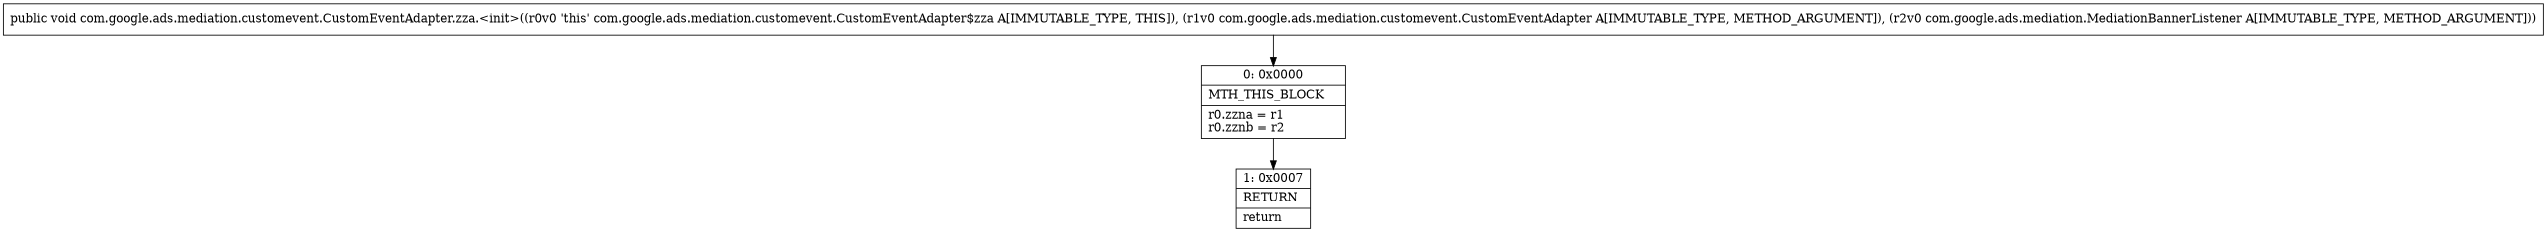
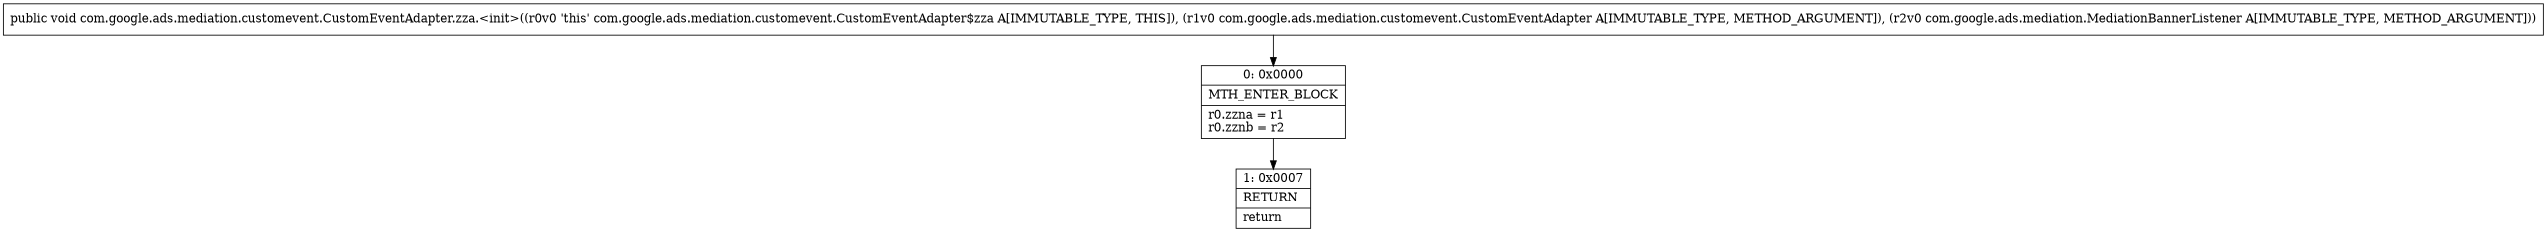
node "0: 0x0000": text "MTH_THIS_BLOCK" -> "MTH_ENTER_BLOCK"
